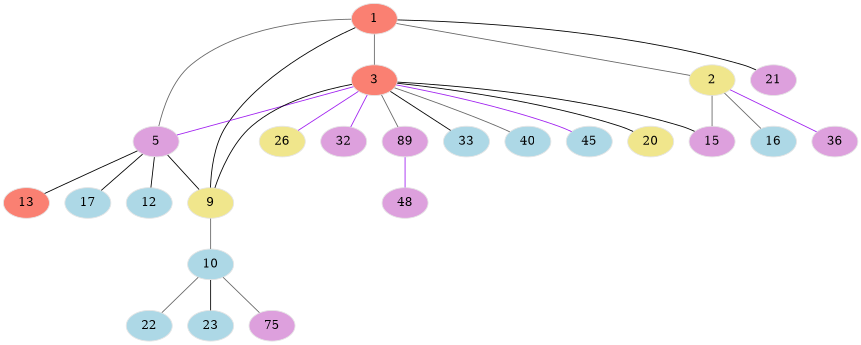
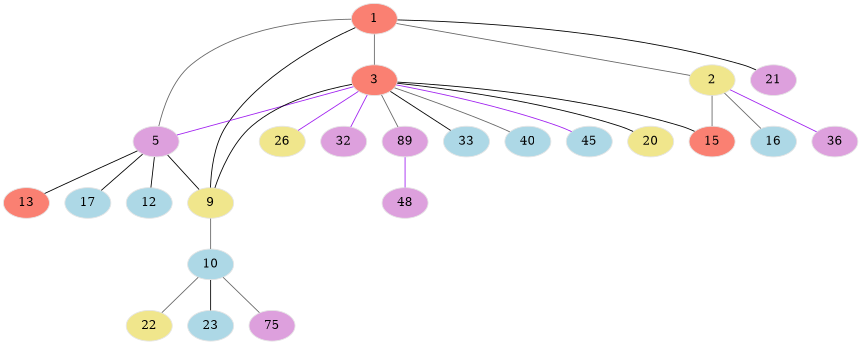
node "15": fillcolor plum -> salmon
node "22": fillcolor lightblue -> khaki
